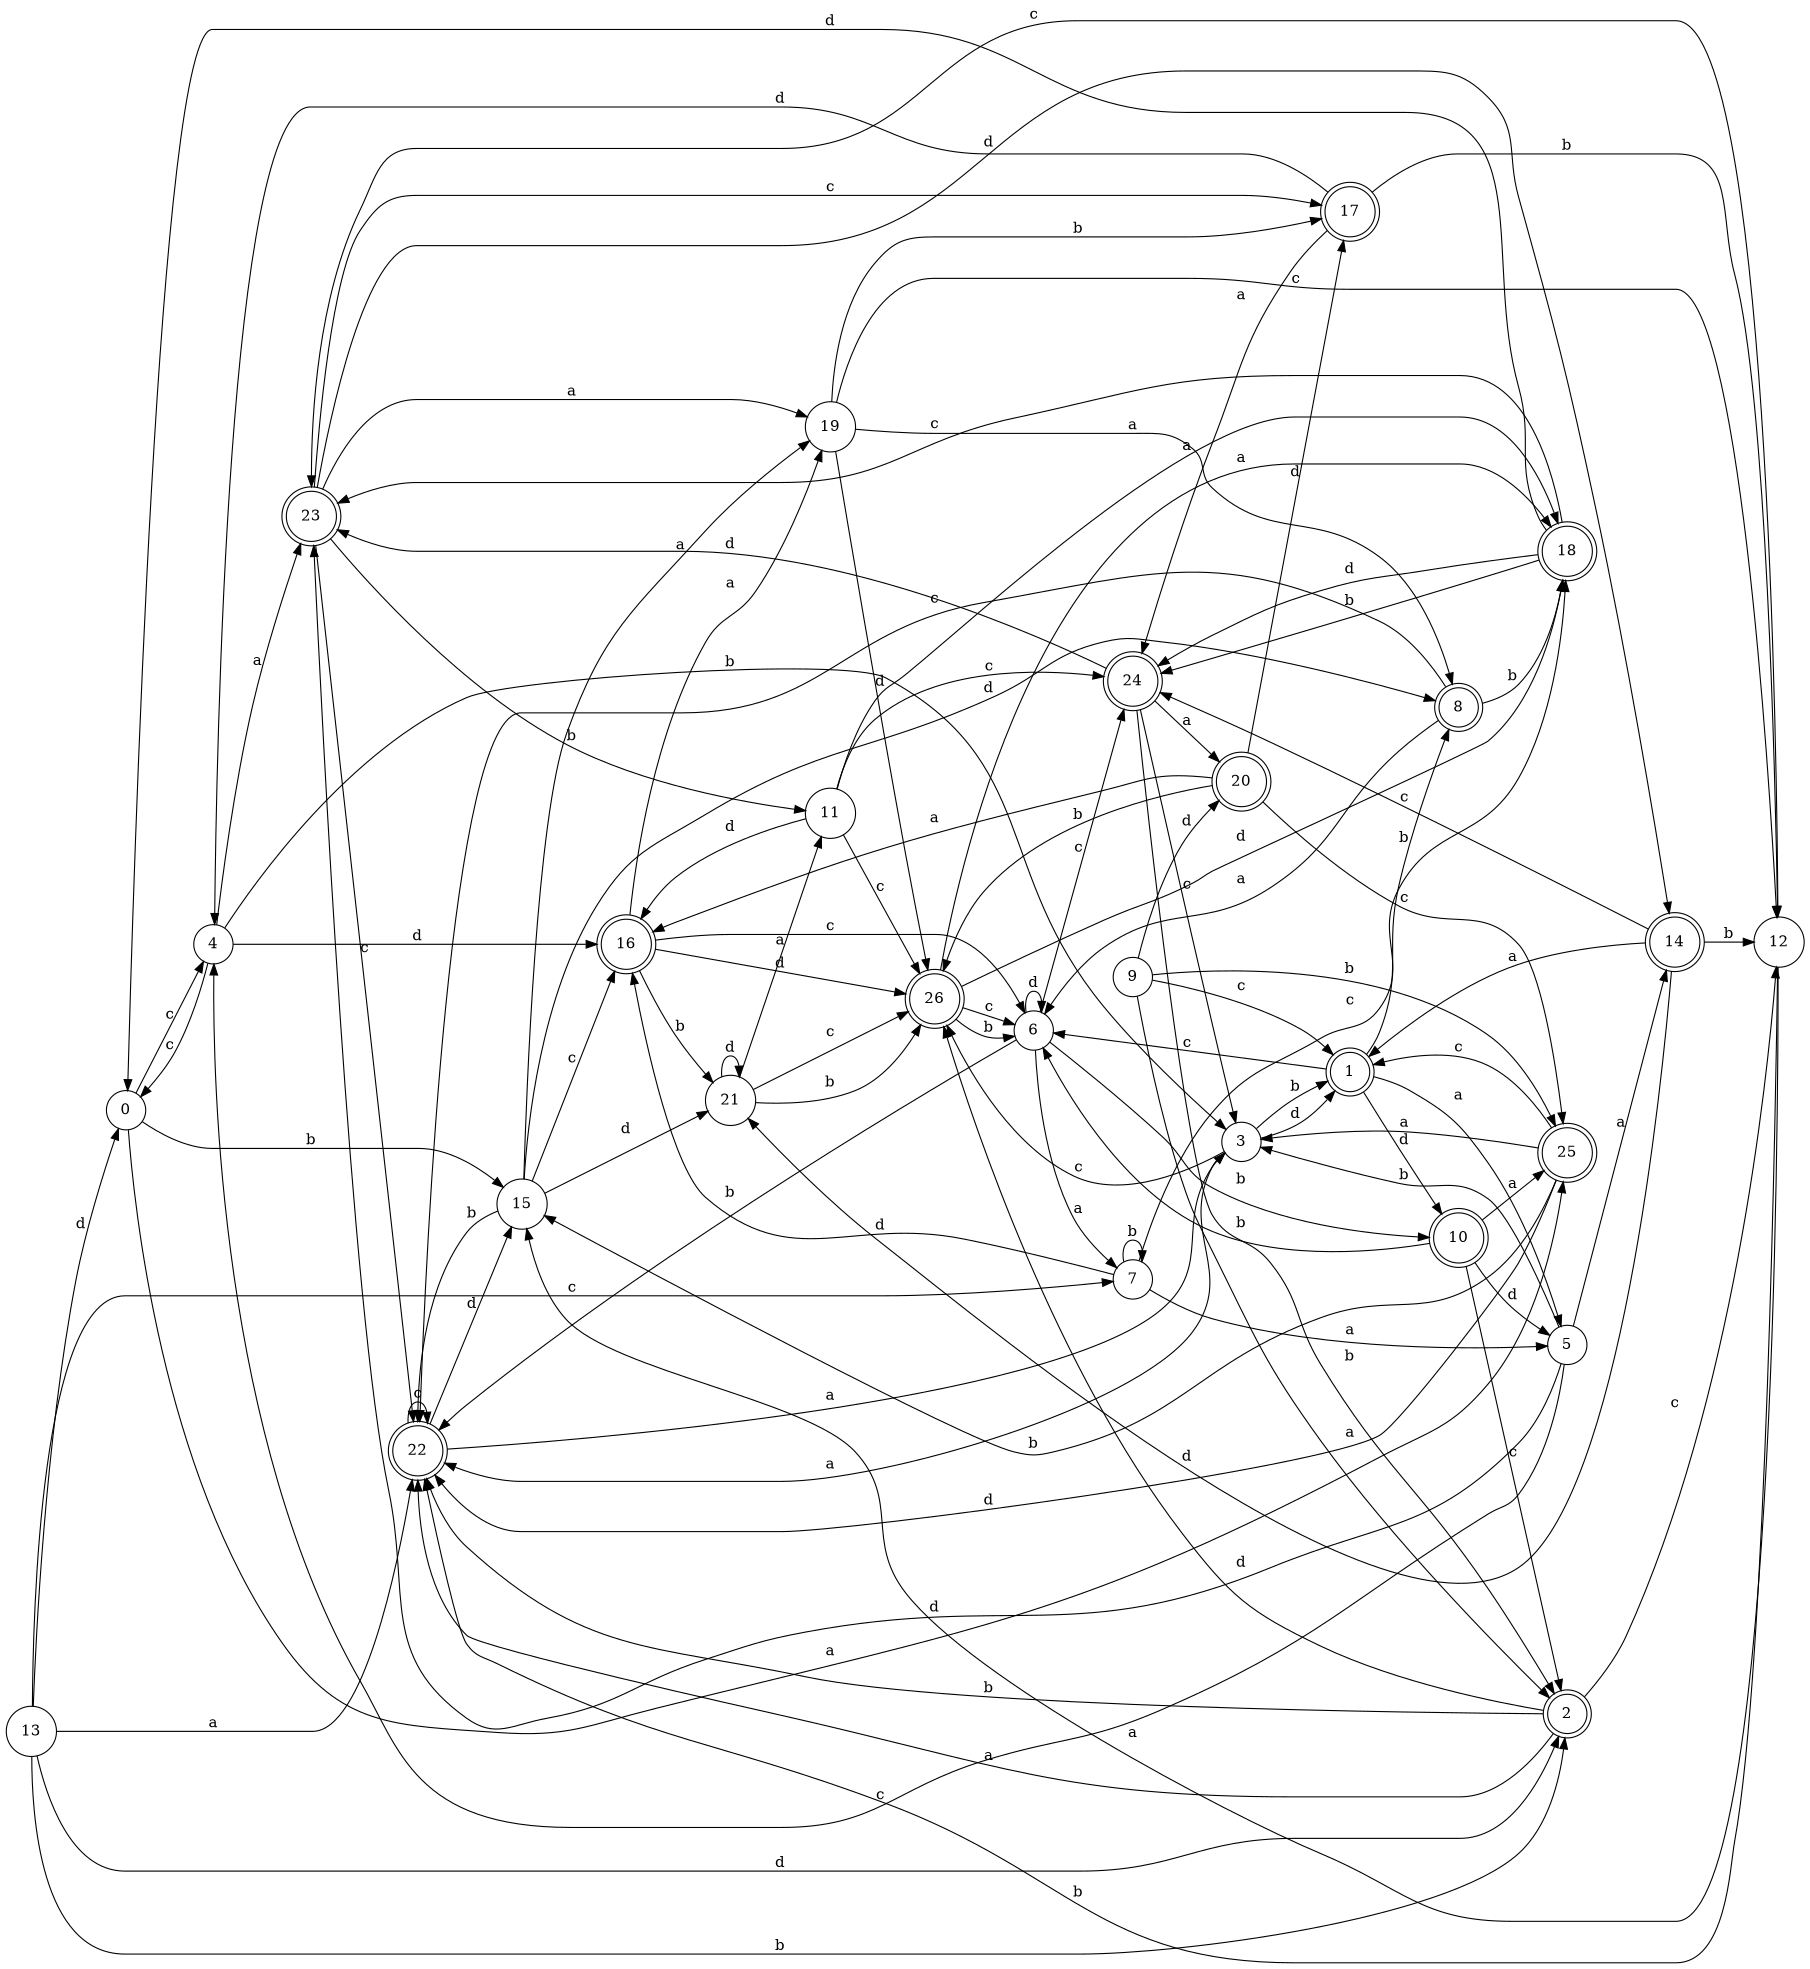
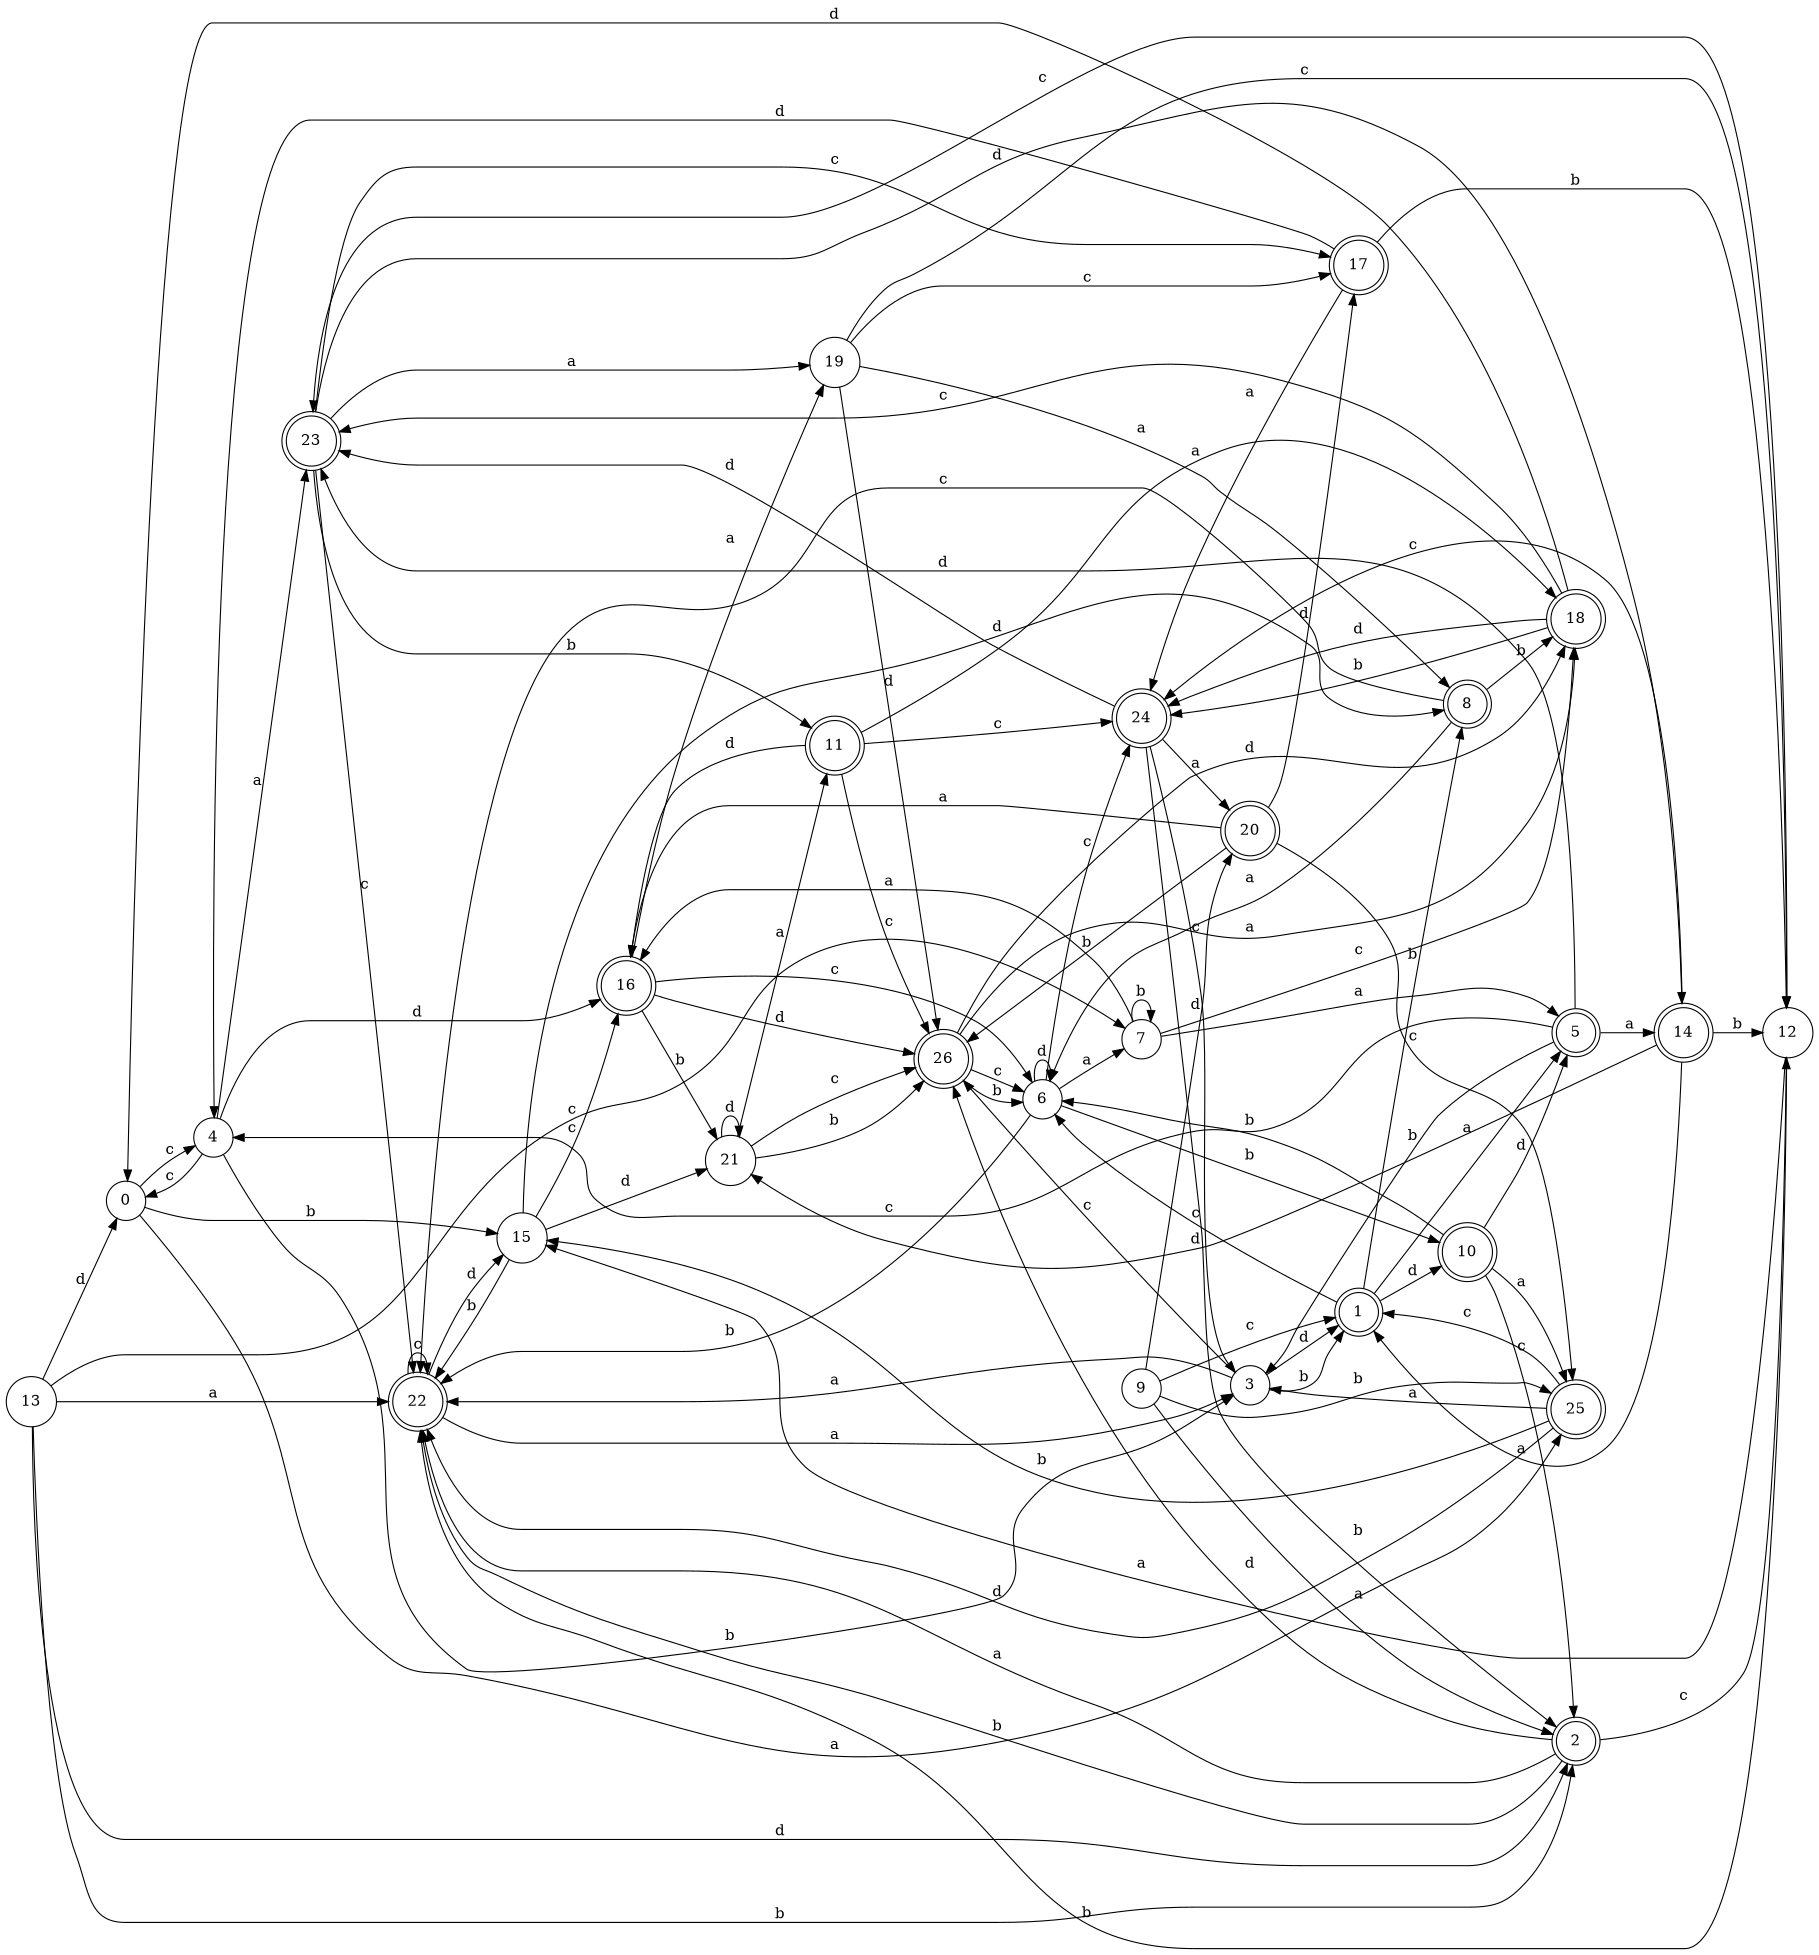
edge "19" -> "17": label "b" -> "c"
edge "15" -> "19": removed, label "a"
node "11": shape circle -> doublecircle
edge "7" -> "16": label "d" -> "a"
node "5": shape circle -> doublecircle
